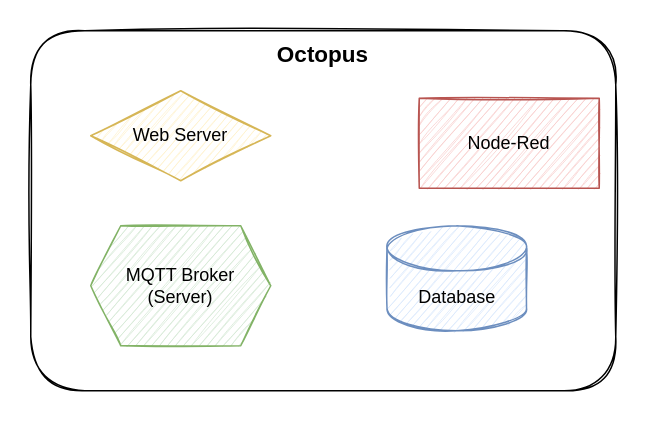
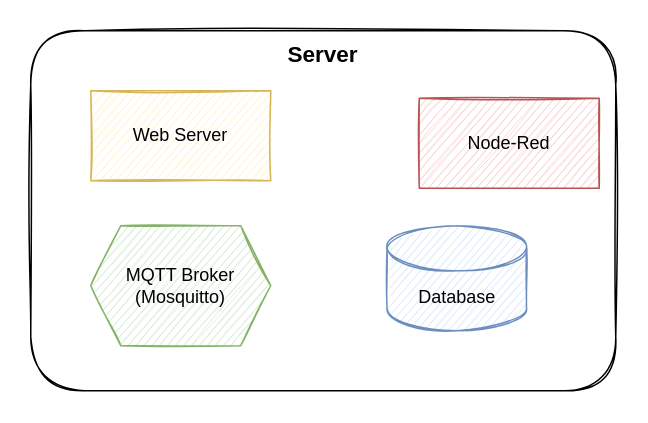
node "Octopus": label "Octopus" -> "Server"
node "Web Server": shape diamond -> rectangle
node "MQTT Broker (Server)": label "MQTT Broker (Server)" -> "MQTT Broker (Mosquitto)"
